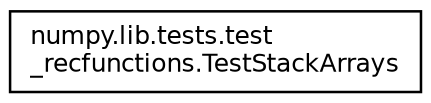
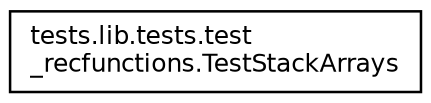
node "numpy.lib.tests.test _recfunctions.TestStackArrays": label "numpy.lib.tests.test _recfunctions.TestStackArrays" -> "tests.lib.tests.test _recfunctions.TestStackArrays"
